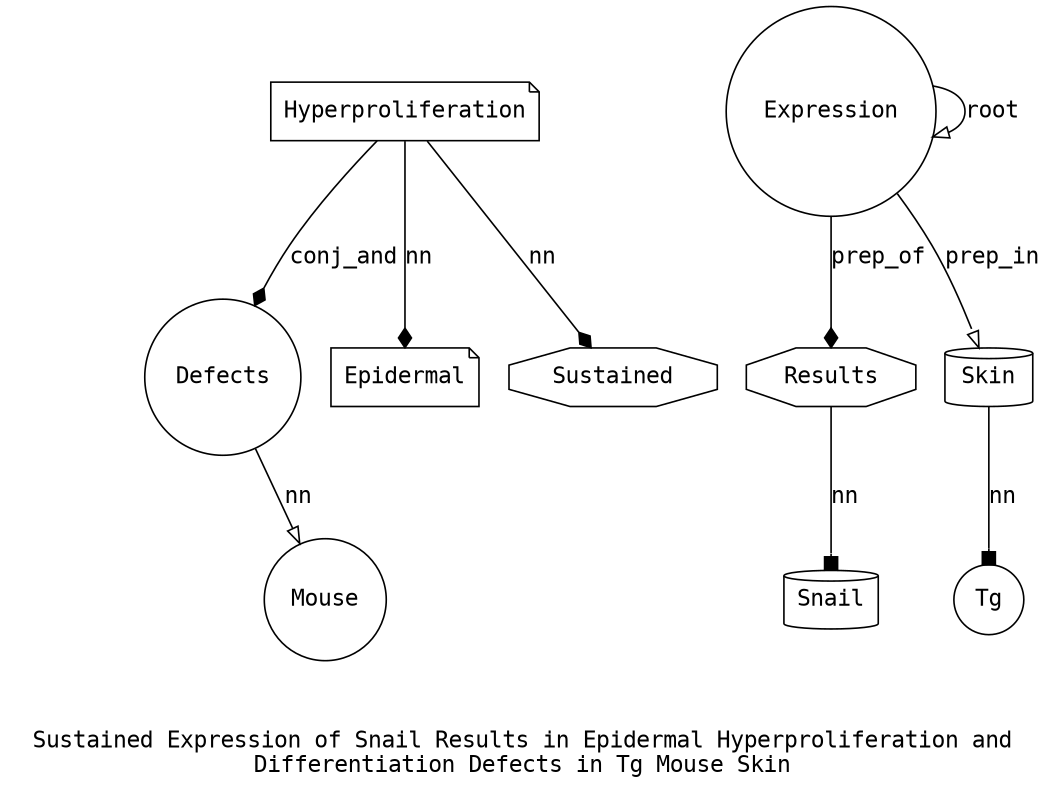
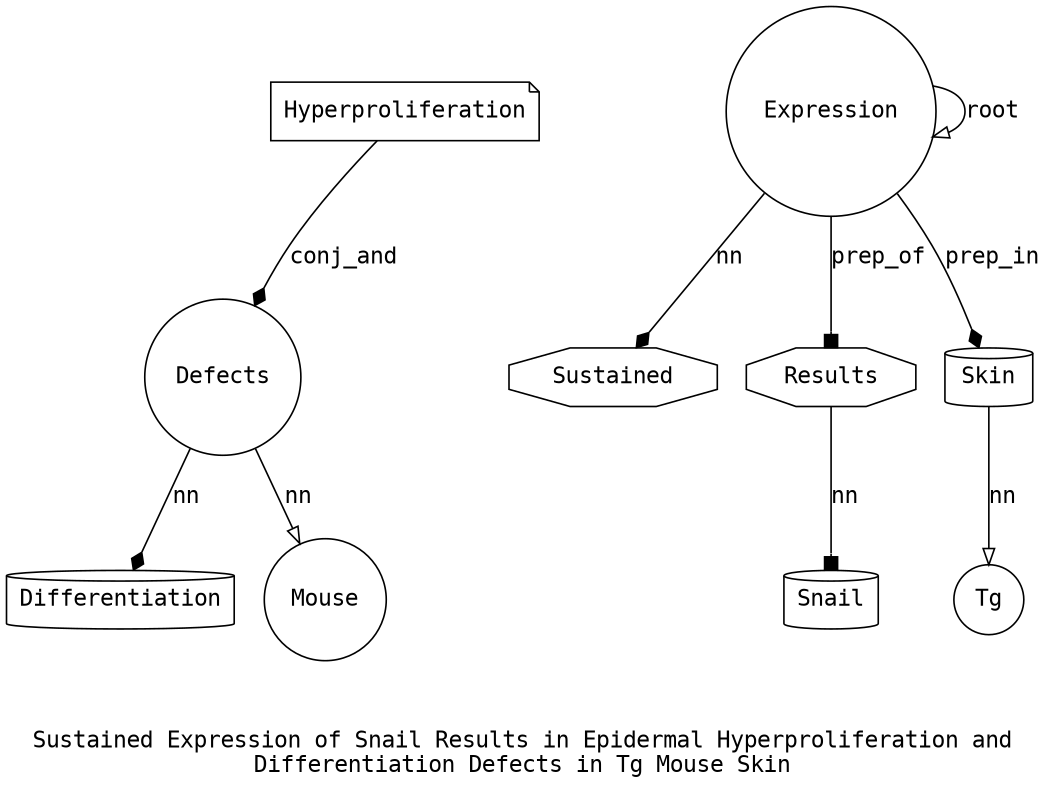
edge "Hyperproliferation" -> "Sustained": now "Expression" -> "Sustained"
edge "Expression" -> "Skin": arrowhead onormal -> diamond
edge "Expression" -> "Results": arrowhead diamond -> box
node "Epidermal": removed
edge "Skin" -> "Tg": arrowhead box -> onormal
node "Differentiation": added
